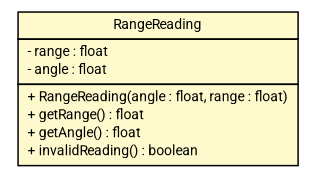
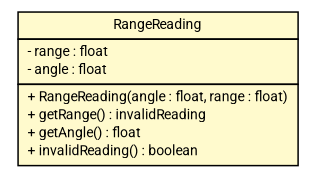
node "RangeReading": text "+ getRange() : float" -> "+ getRange() : invalidReading"
